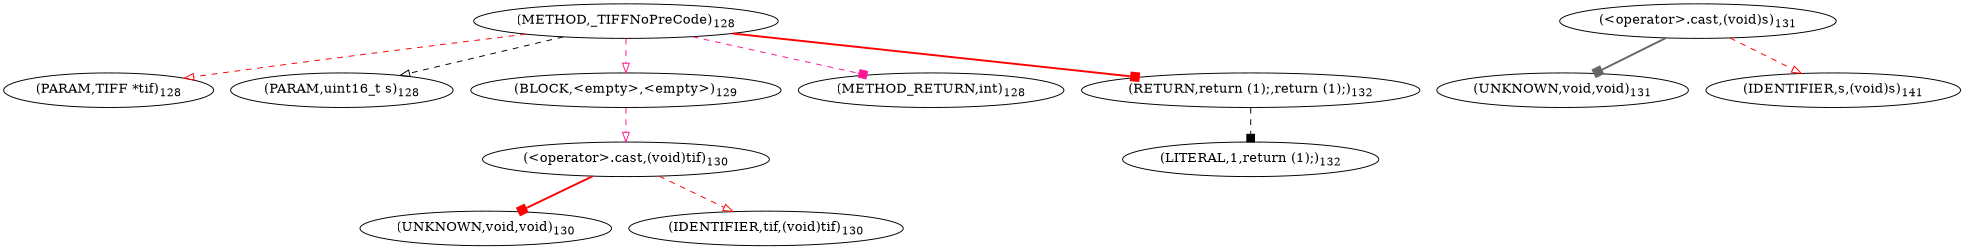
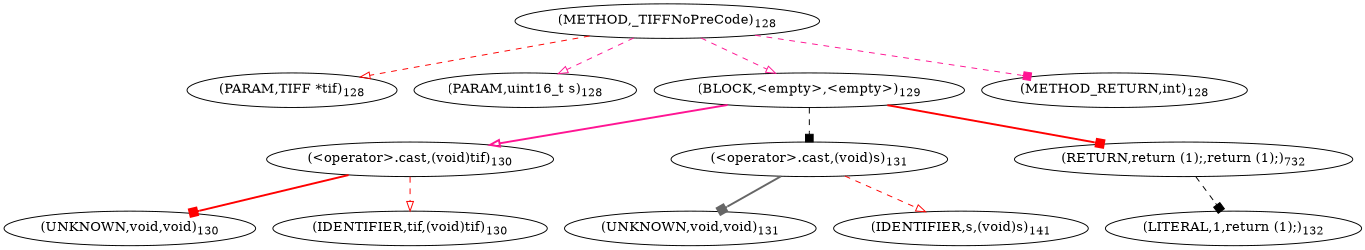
edge "(METHOD,_TIFFNoPreCode)" -> "(PARAM,uint16_t s)": color black -> deeppink
edge "(METHOD,_TIFFNoPreCode)" -> "(RETURN,return (1);,return (1);)": now "(BLOCK,<empty>,<empty>)" -> "(RETURN,return (1);,return (1);)"
node "(RETURN,return (1);,return (1);)": text "132" -> "732"
edge "(BLOCK,<empty>,<empty>)" -> "(<operator>.cast,(void)tif)": style dashed -> bold
edge "(BLOCK,<empty>,<empty>)" -> "(<operator>.cast,(void)s)": added
